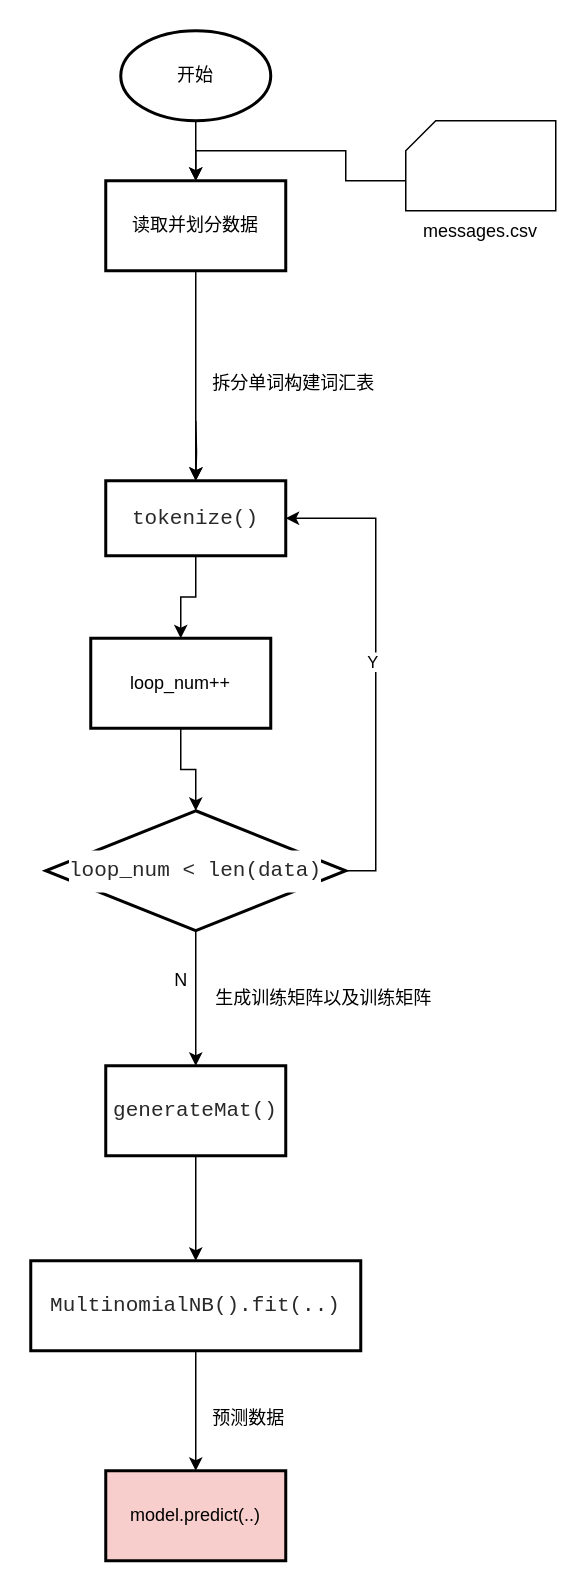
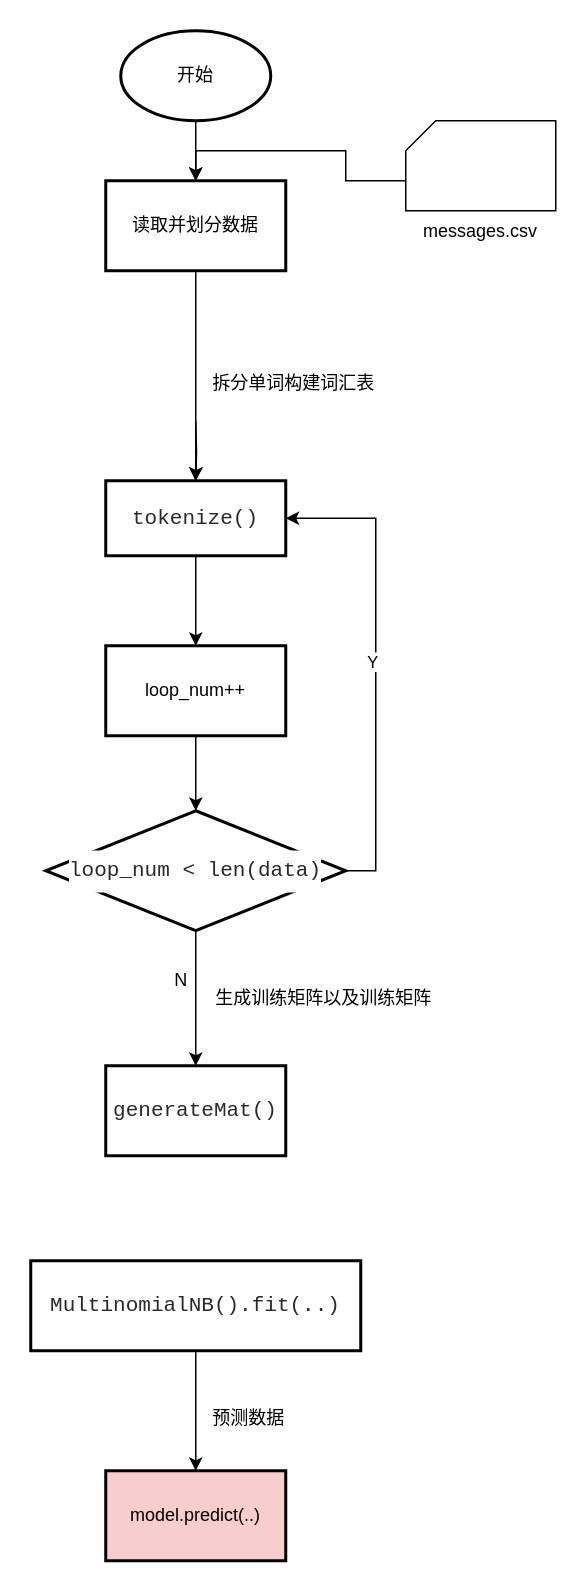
node "loop_num++": moved (181, 683) -> (196, 691)
edge "generateMat()" -> "MultinomialNB().fit(..)": removed
